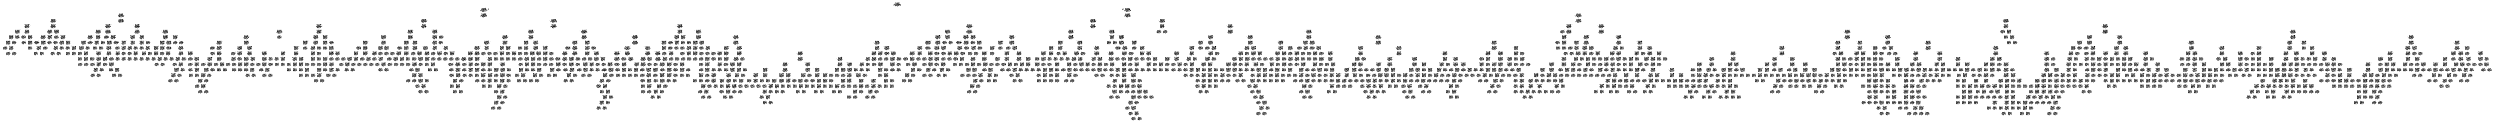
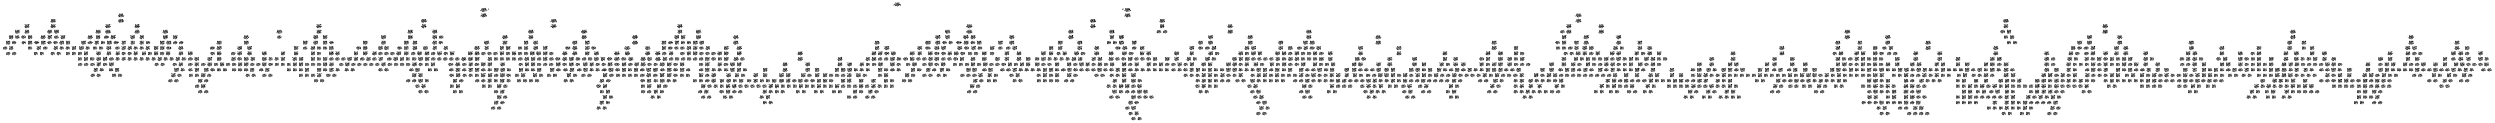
node "gini = 0.0 samples = 9082 value = [9082, 0] class = y[0]": added
node "gini = 0.0 samples = 91 value = [91, 0] class = y[0]": added
